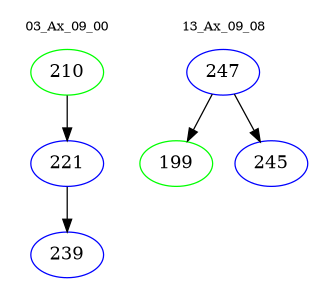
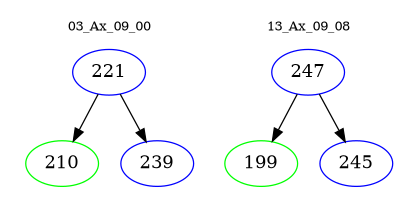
edge "210" -> "221": reversed
